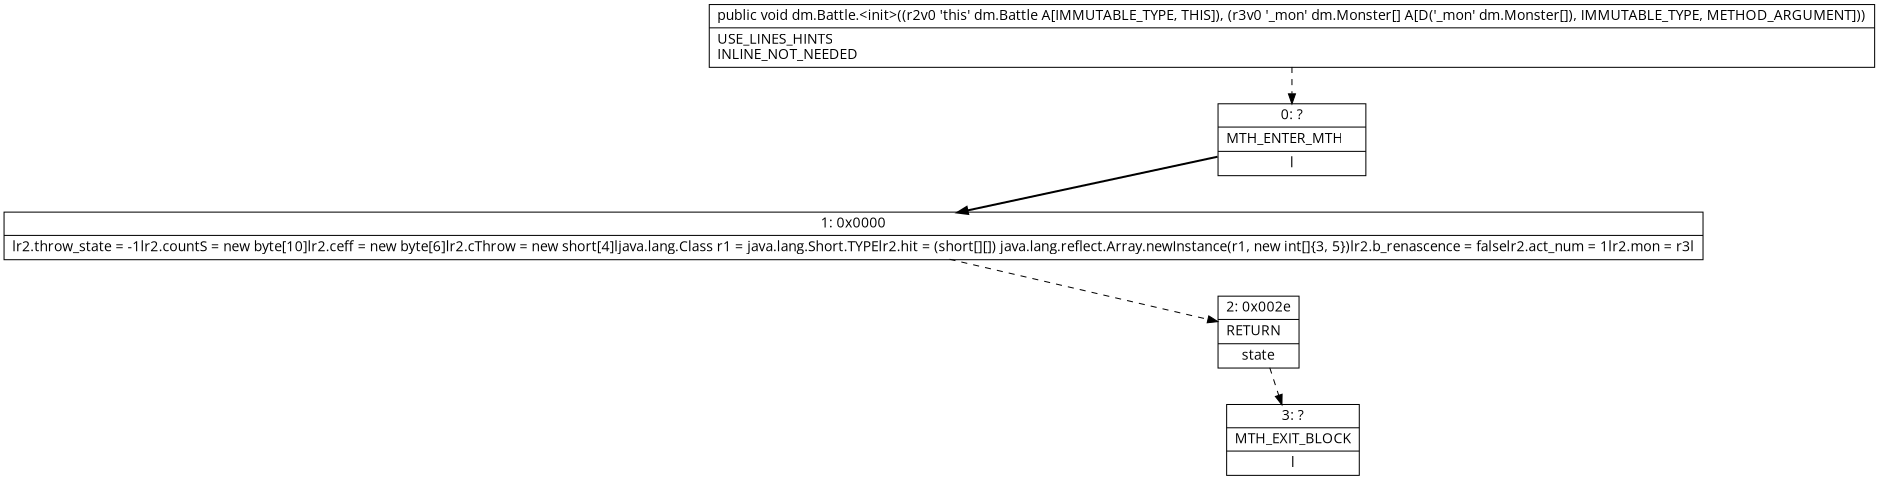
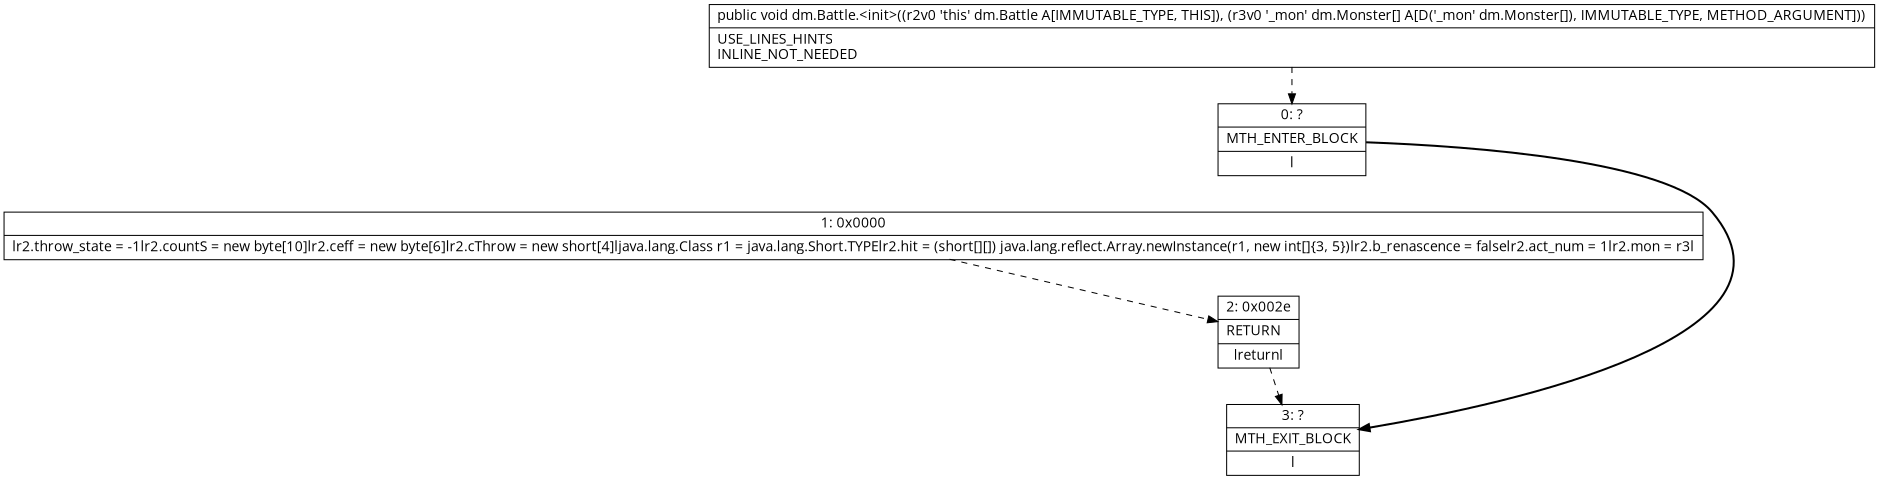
node "0: ?": text "MTH_ENTER_MTH" -> "MTH_ENTER_BLOCK"
edge "0: ?" -> "1: 0x0000": now "0: ?" -> "3: ?"
node "2: 0x002e": text "state" -> "lreturnl"
